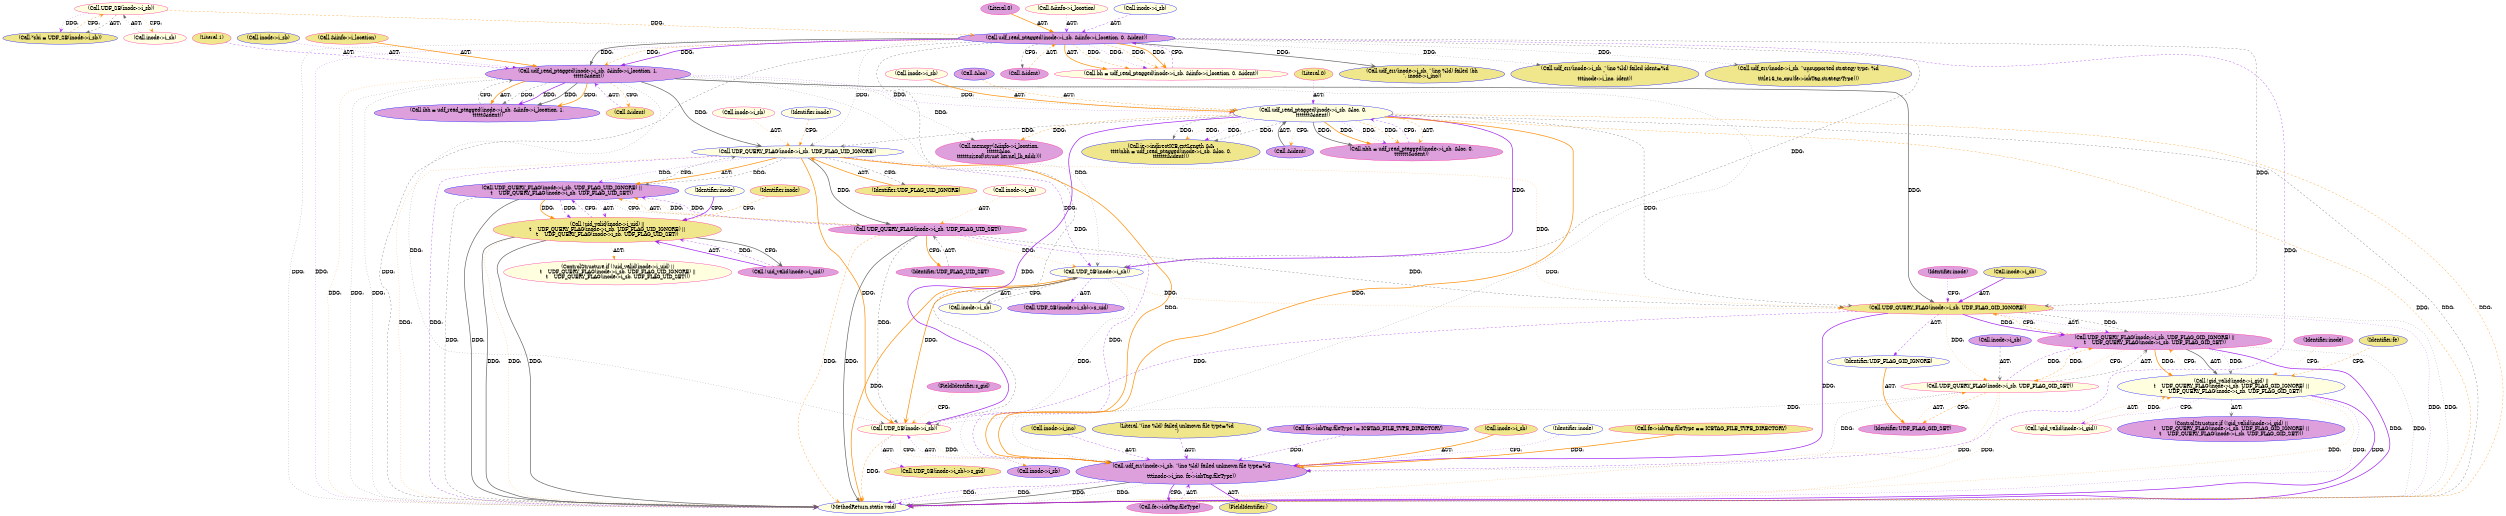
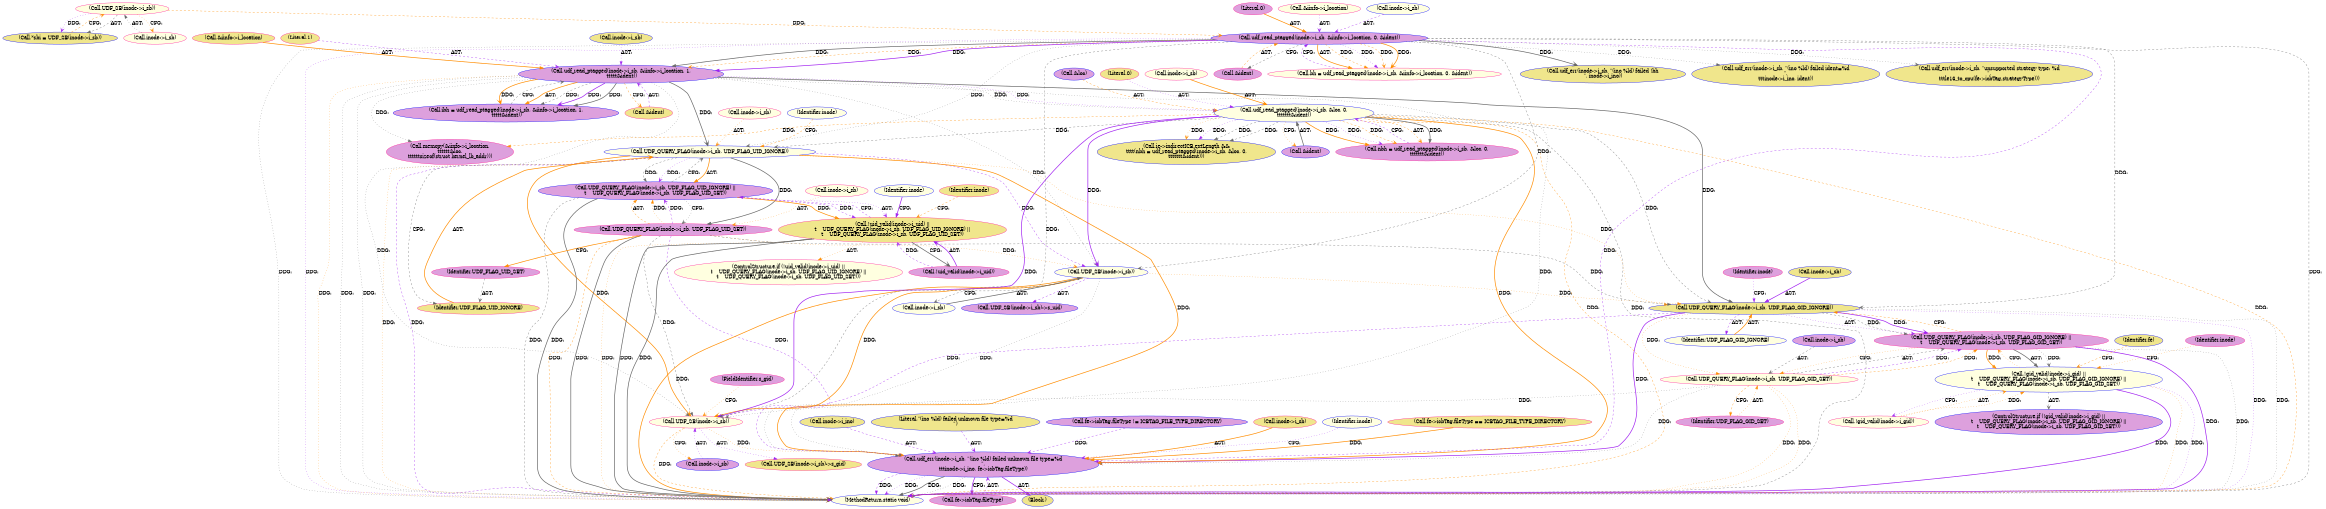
edge "(Identifier,UDF_FLAG_UID_SET)" -> "(Call,UDF_QUERY_FLAG(inode->i_sb, UDF_FLAG_UID_SET))": now "(Identifier,UDF_FLAG_UID_SET)" -> "(Identifier,UDF_FLAG_UID_IGNORE)"
node "(Call,UDF_QUERY_FLAG(inode->i_sb, UDF_FLAG_GID_IGNORE))": color deeppink -> blue
edge "(Identifier,UDF_FLAG_GID_IGNORE)" -> "(Identifier,UDF_FLAG_GID_SET)": now "(Identifier,UDF_FLAG_GID_IGNORE)" -> "(Call,UDF_QUERY_FLAG(inode->i_sb, UDF_FLAG_GID_IGNORE))"
node "(FieldIdentifier,)": label "(FieldIdentifier,)" -> "(Block,)"
